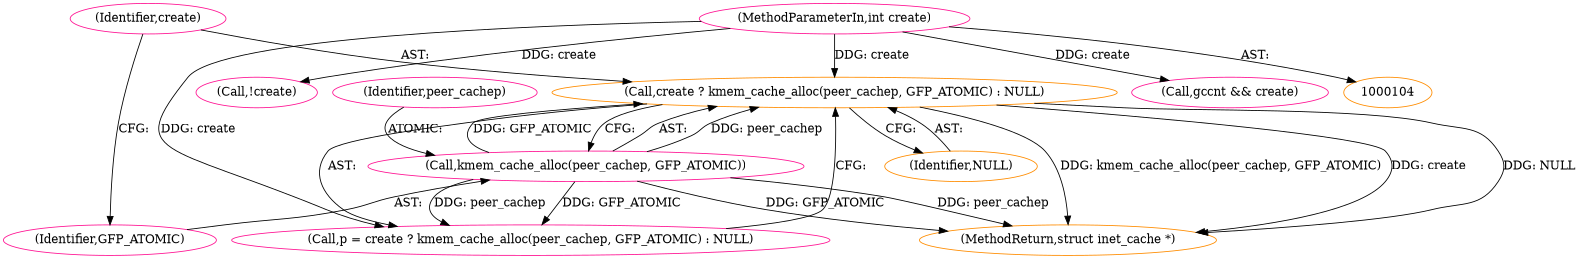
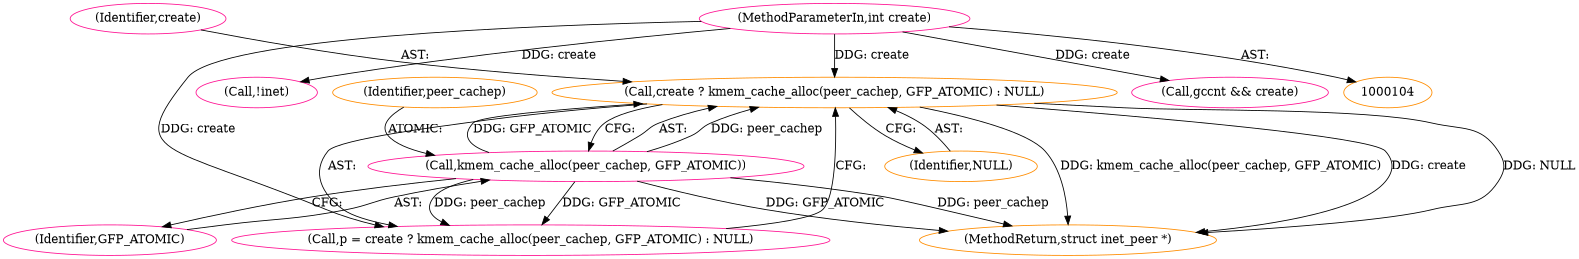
node "(Call,!create)": label "(Call,!create)" -> "(Call,!inet)"
node "(Identifier,peer_cachep)": color deeppink -> darkorange
edge "(Identifier,create)" -> "(Identifier,GFP_ATOMIC)": now "(Call,kmem_cache_alloc(peer_cachep, GFP_ATOMIC))" -> "(Identifier,GFP_ATOMIC)"
node "(MethodReturn,struct inet_cache *)": label "(MethodReturn,struct inet_cache *)" -> "(MethodReturn,struct inet_peer *)"
